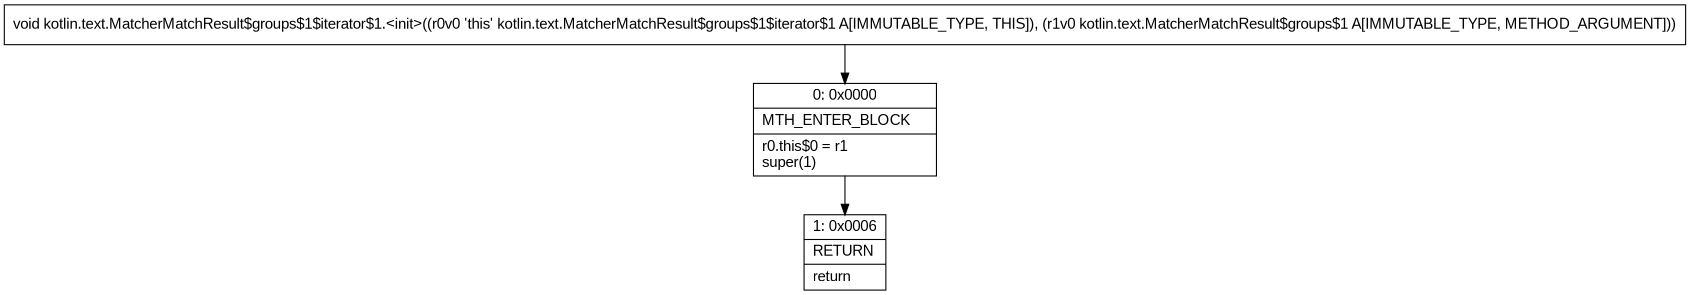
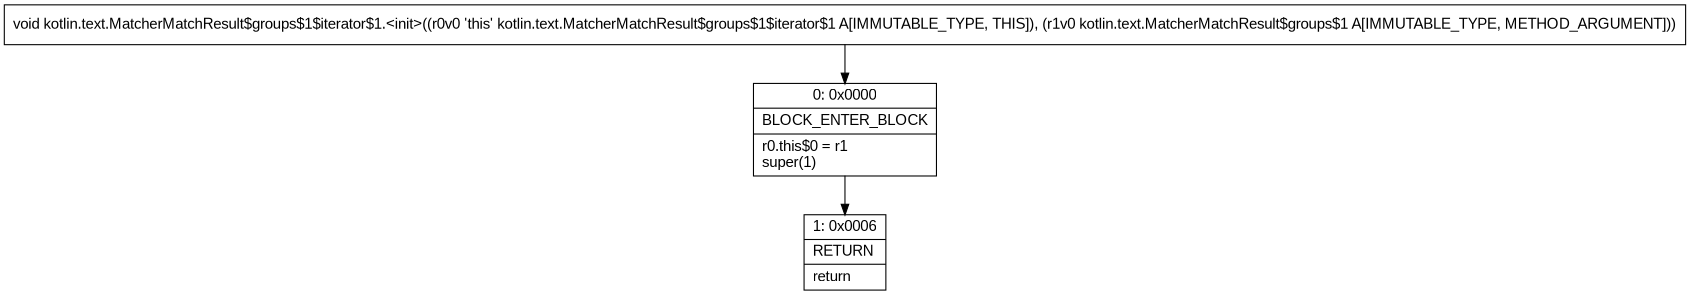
node "0: 0x0000": text "MTH_ENTER_BLOCK" -> "BLOCK_ENTER_BLOCK"
